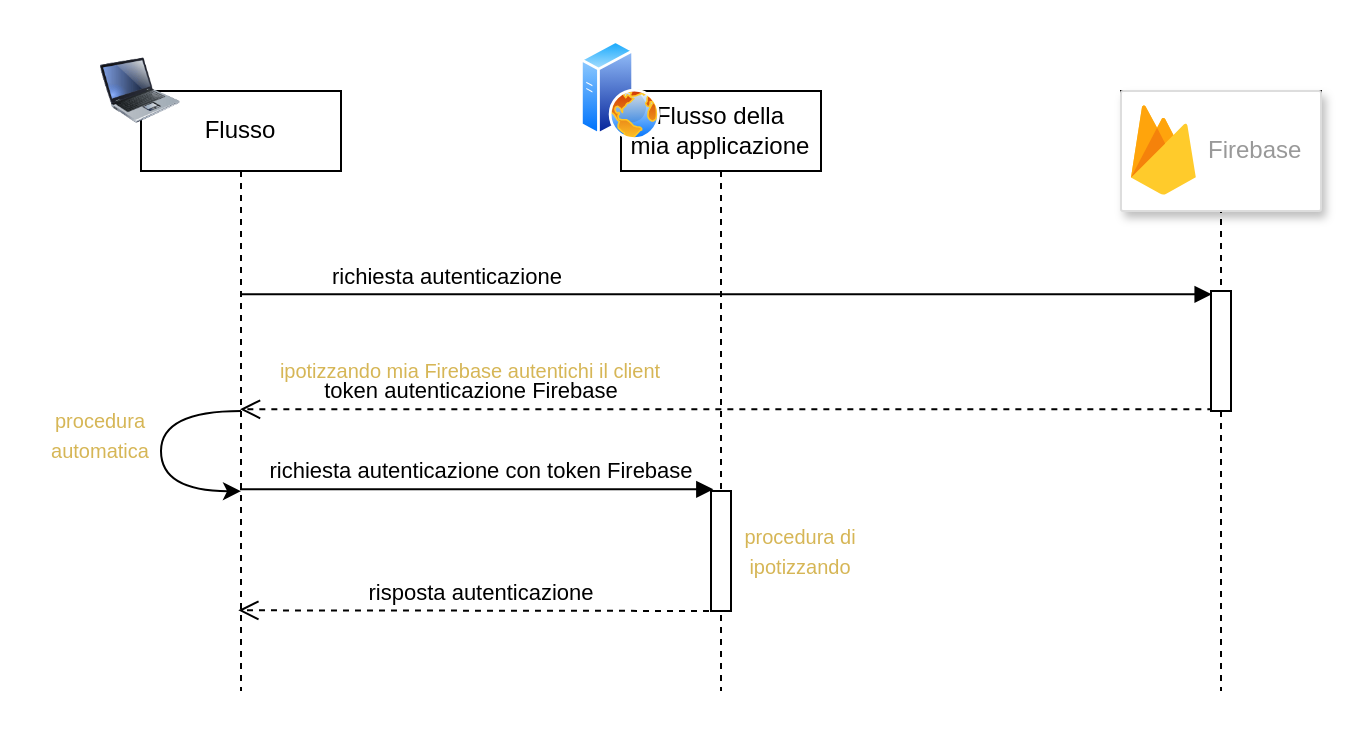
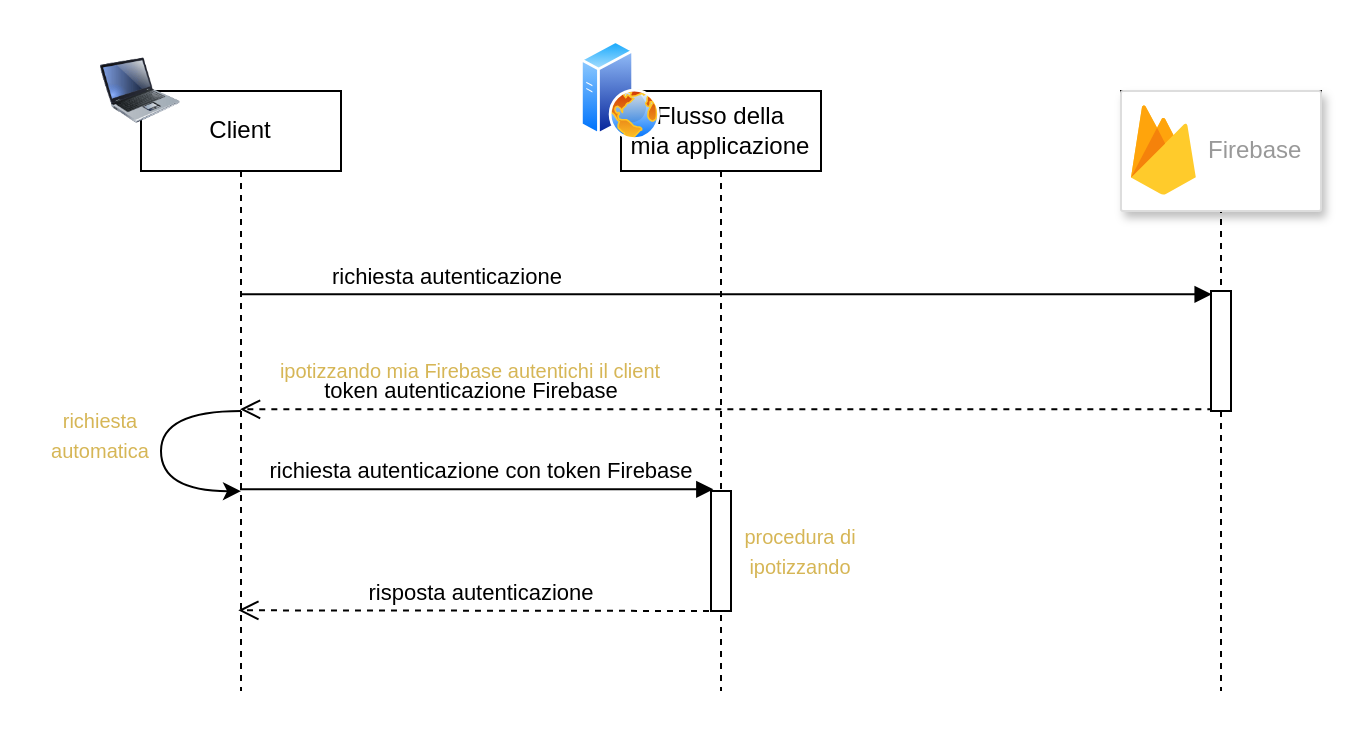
node "Flusso": label "Flusso" -> "Client"
node "procedura automatica": label "procedura automatica" -> "richiesta automatica"
